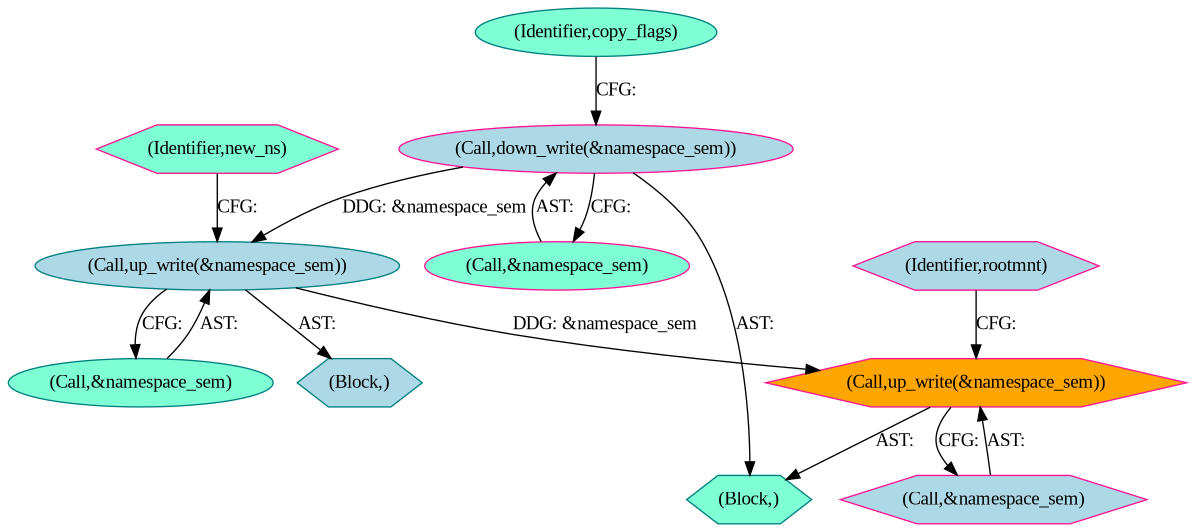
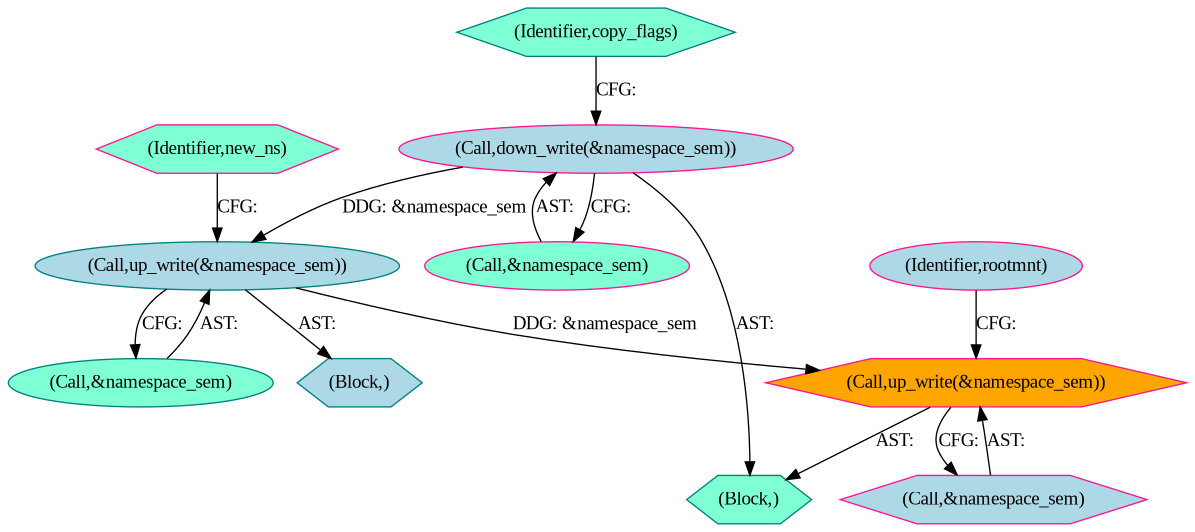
node "(Identifier,copy_flags)": shape ellipse -> hexagon
node "(Identifier,rootmnt)": shape hexagon -> ellipse
